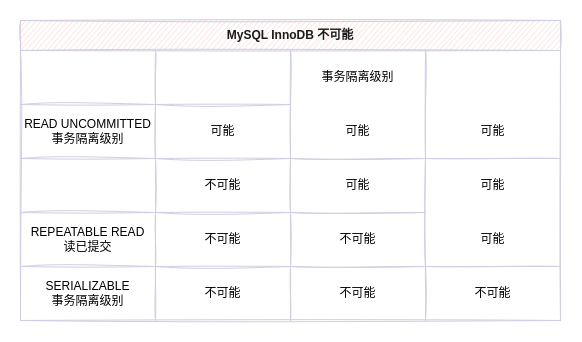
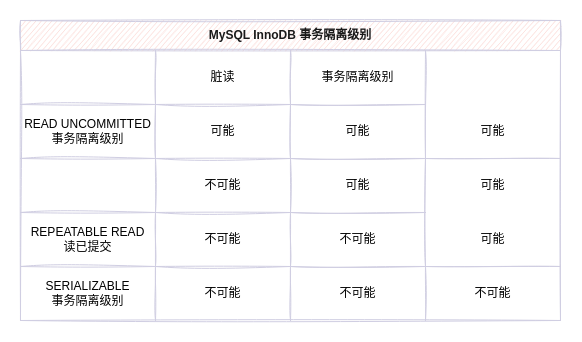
node "MySQL InnoDB 不可能": label "MySQL InnoDB 不可能" -> "MySQL InnoDB 事务隔离级别"
node "脏读": added
